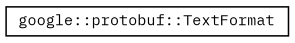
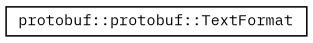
node "google::protobuf::TextFormat": label "google::protobuf::TextFormat" -> "protobuf::protobuf::TextFormat"
